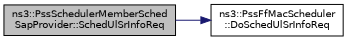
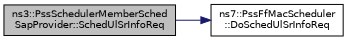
node "ns3::PssFfMacScheduler ::DoSchedUlSrInfoReq": label "ns3::PssFfMacScheduler ::DoSchedUlSrInfoReq" -> "ns7::PssFfMacScheduler ::DoSchedUlSrInfoReq"
